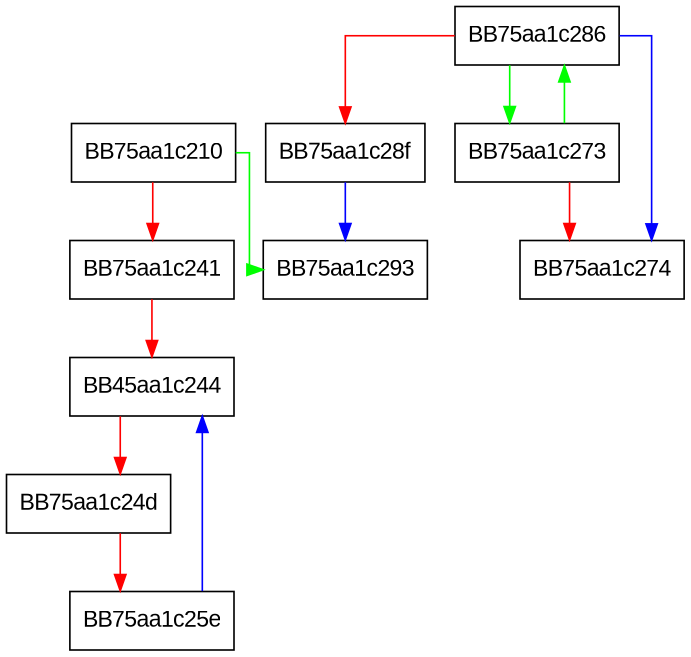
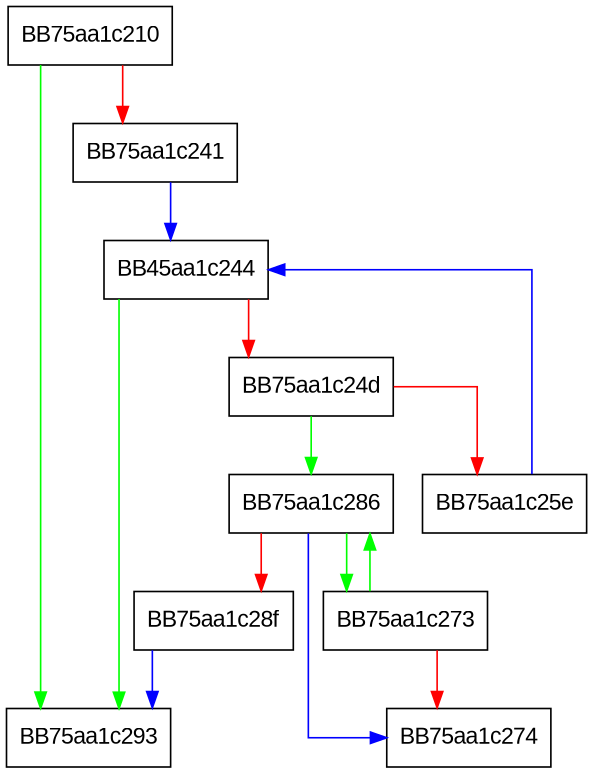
edge "BB75aa1c241" -> "BB45aa1c244": color red -> blue
edge "BB75aa1c24d" -> "BB75aa1c286": added
edge "BB45aa1c244" -> "BB75aa1c293": added
